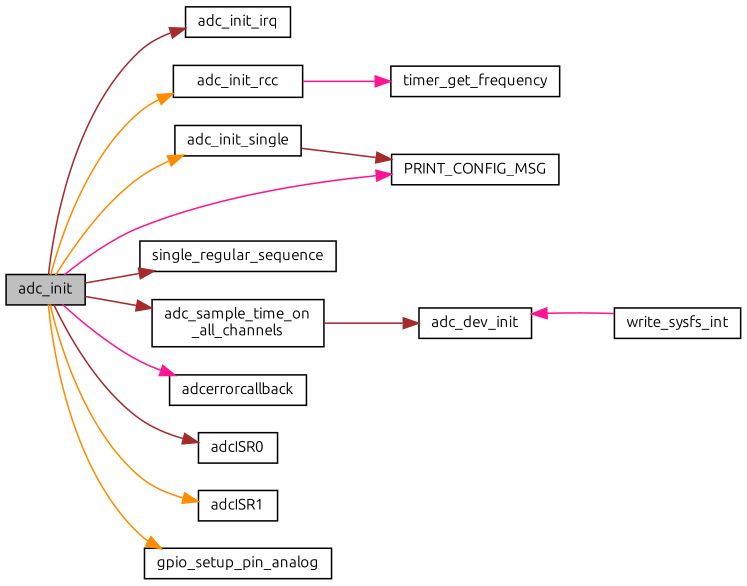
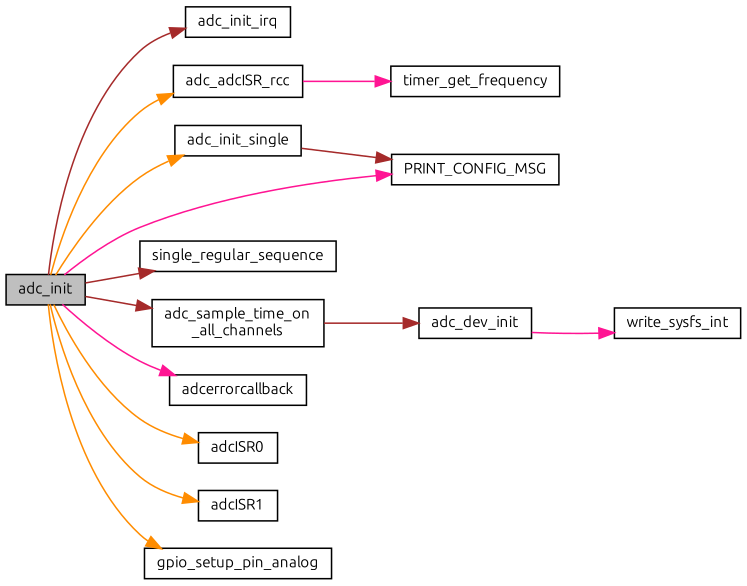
node "adc_init_rcc": label "adc_init_rcc" -> "adc_adcISR_rcc"
edge "write_sysfs_int" -> "adc_dev_init": reversed
edge "adc_init" -> "adcISR0": color brown -> darkorange
